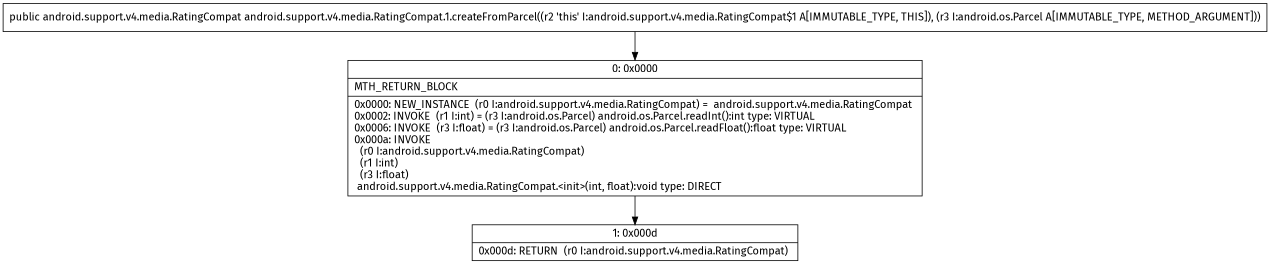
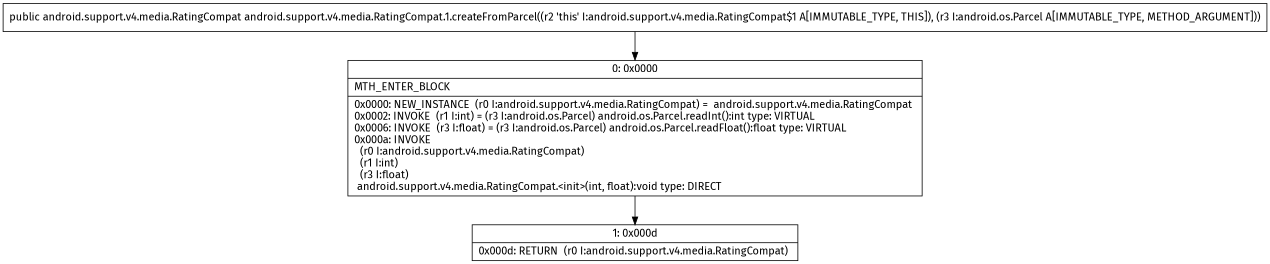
node "0: 0x0000": text "MTH_RETURN_BLOCK" -> "MTH_ENTER_BLOCK"
